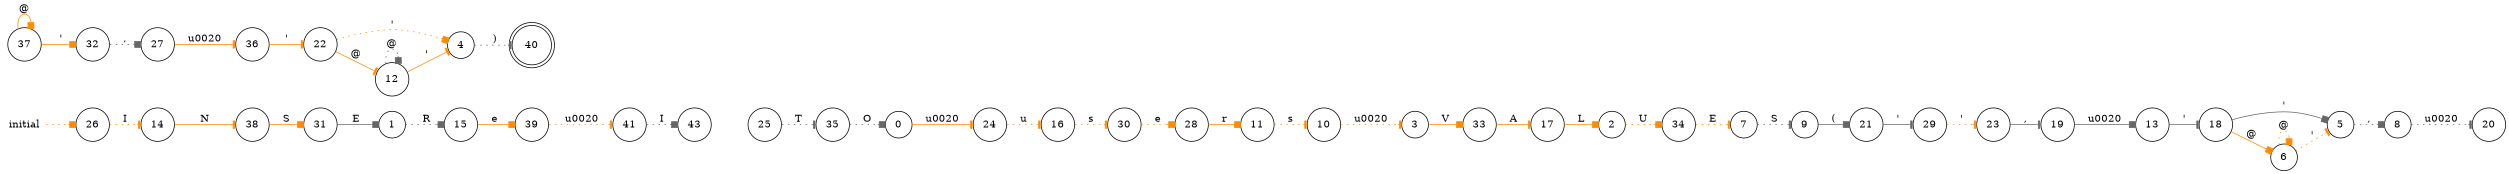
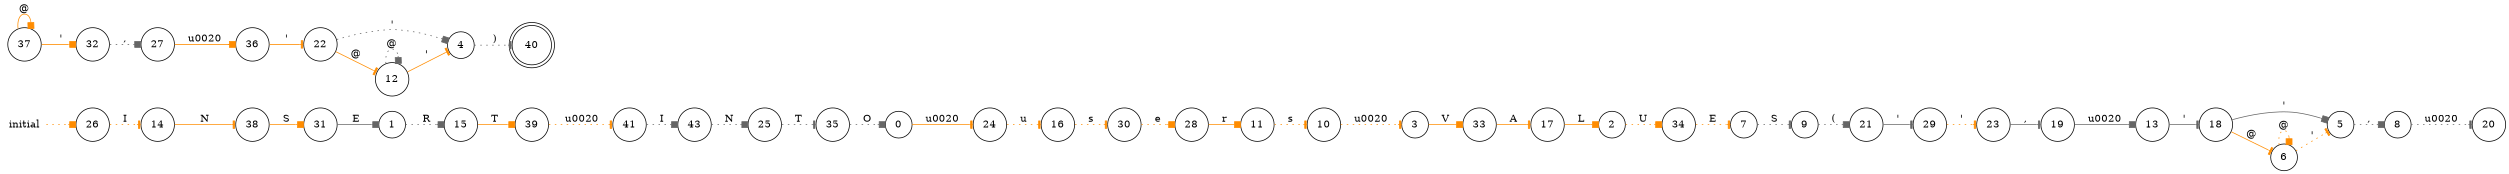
edge "22" -> "4": color darkorange -> gray40
edge "27" -> "36": arrowhead tee -> box
edge "15" -> "39": label "e" -> "T"
edge "43" -> "25": added, label "N"
edge "9" -> "21": style solid -> dotted
edge "18" -> "6": arrowhead box -> tee
